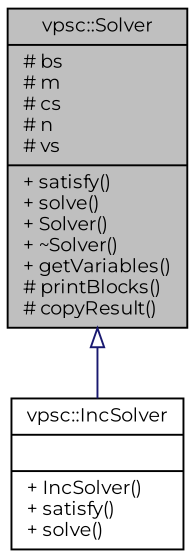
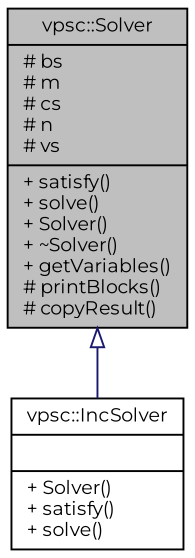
node "vpsc::IncSolver": text "+ IncSolver()" -> "+ Solver()"
